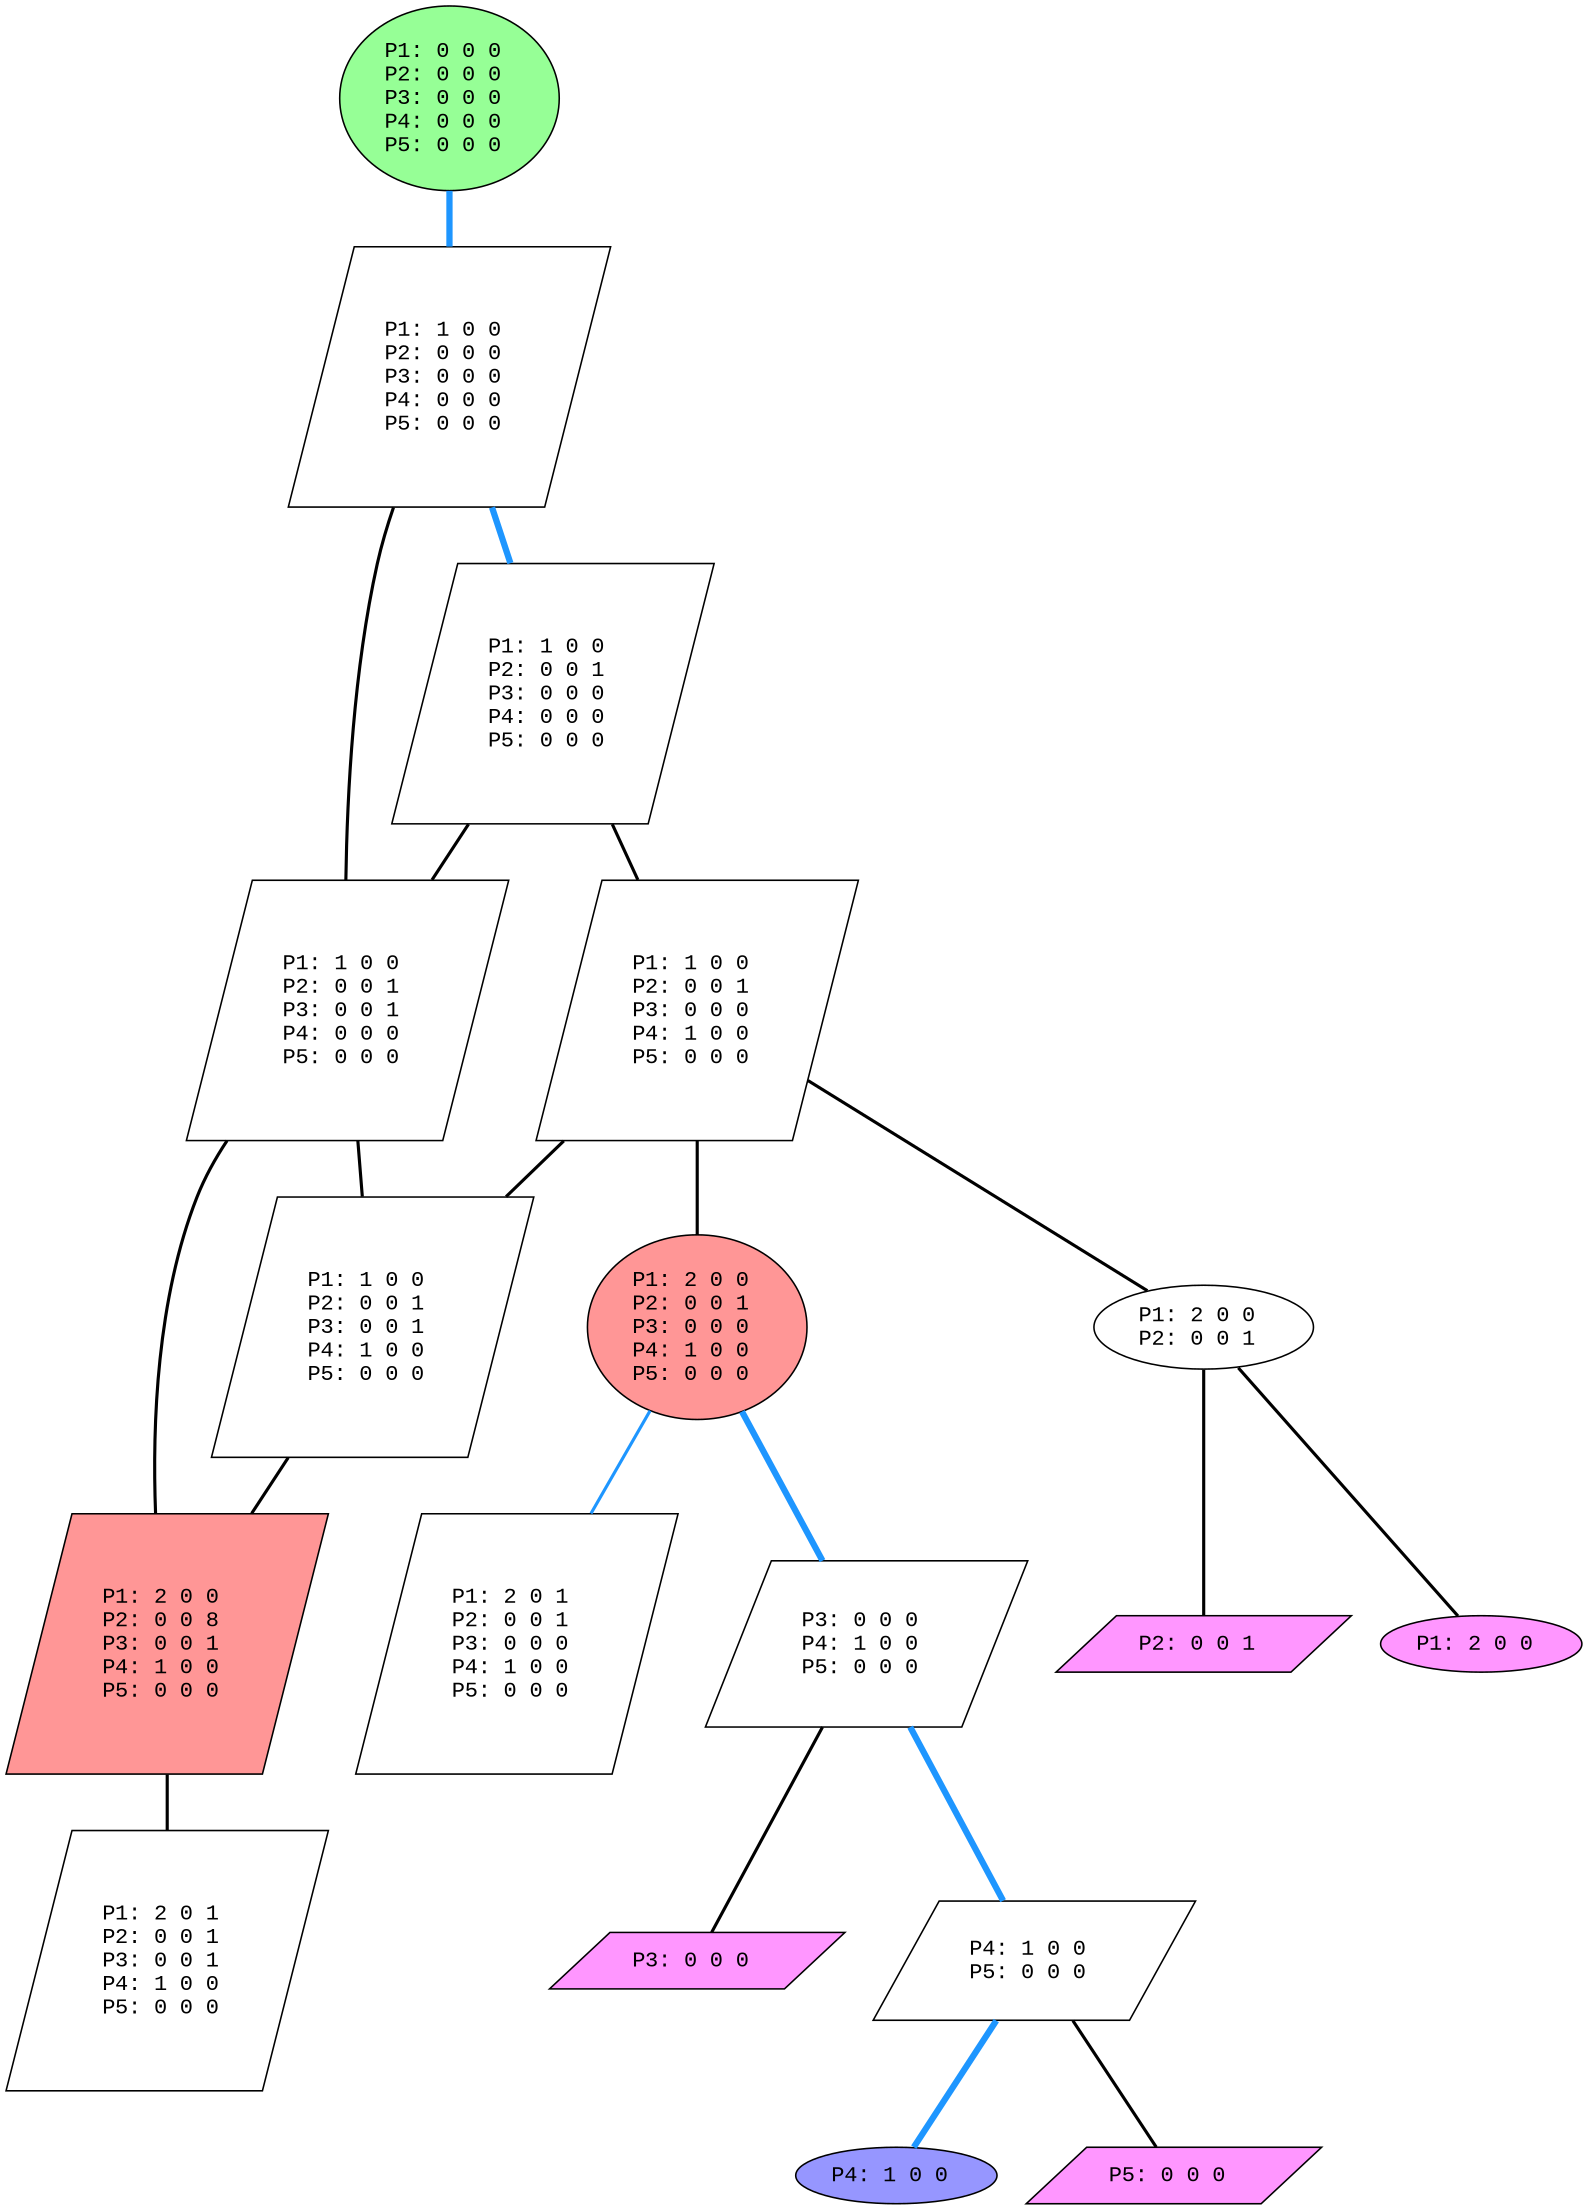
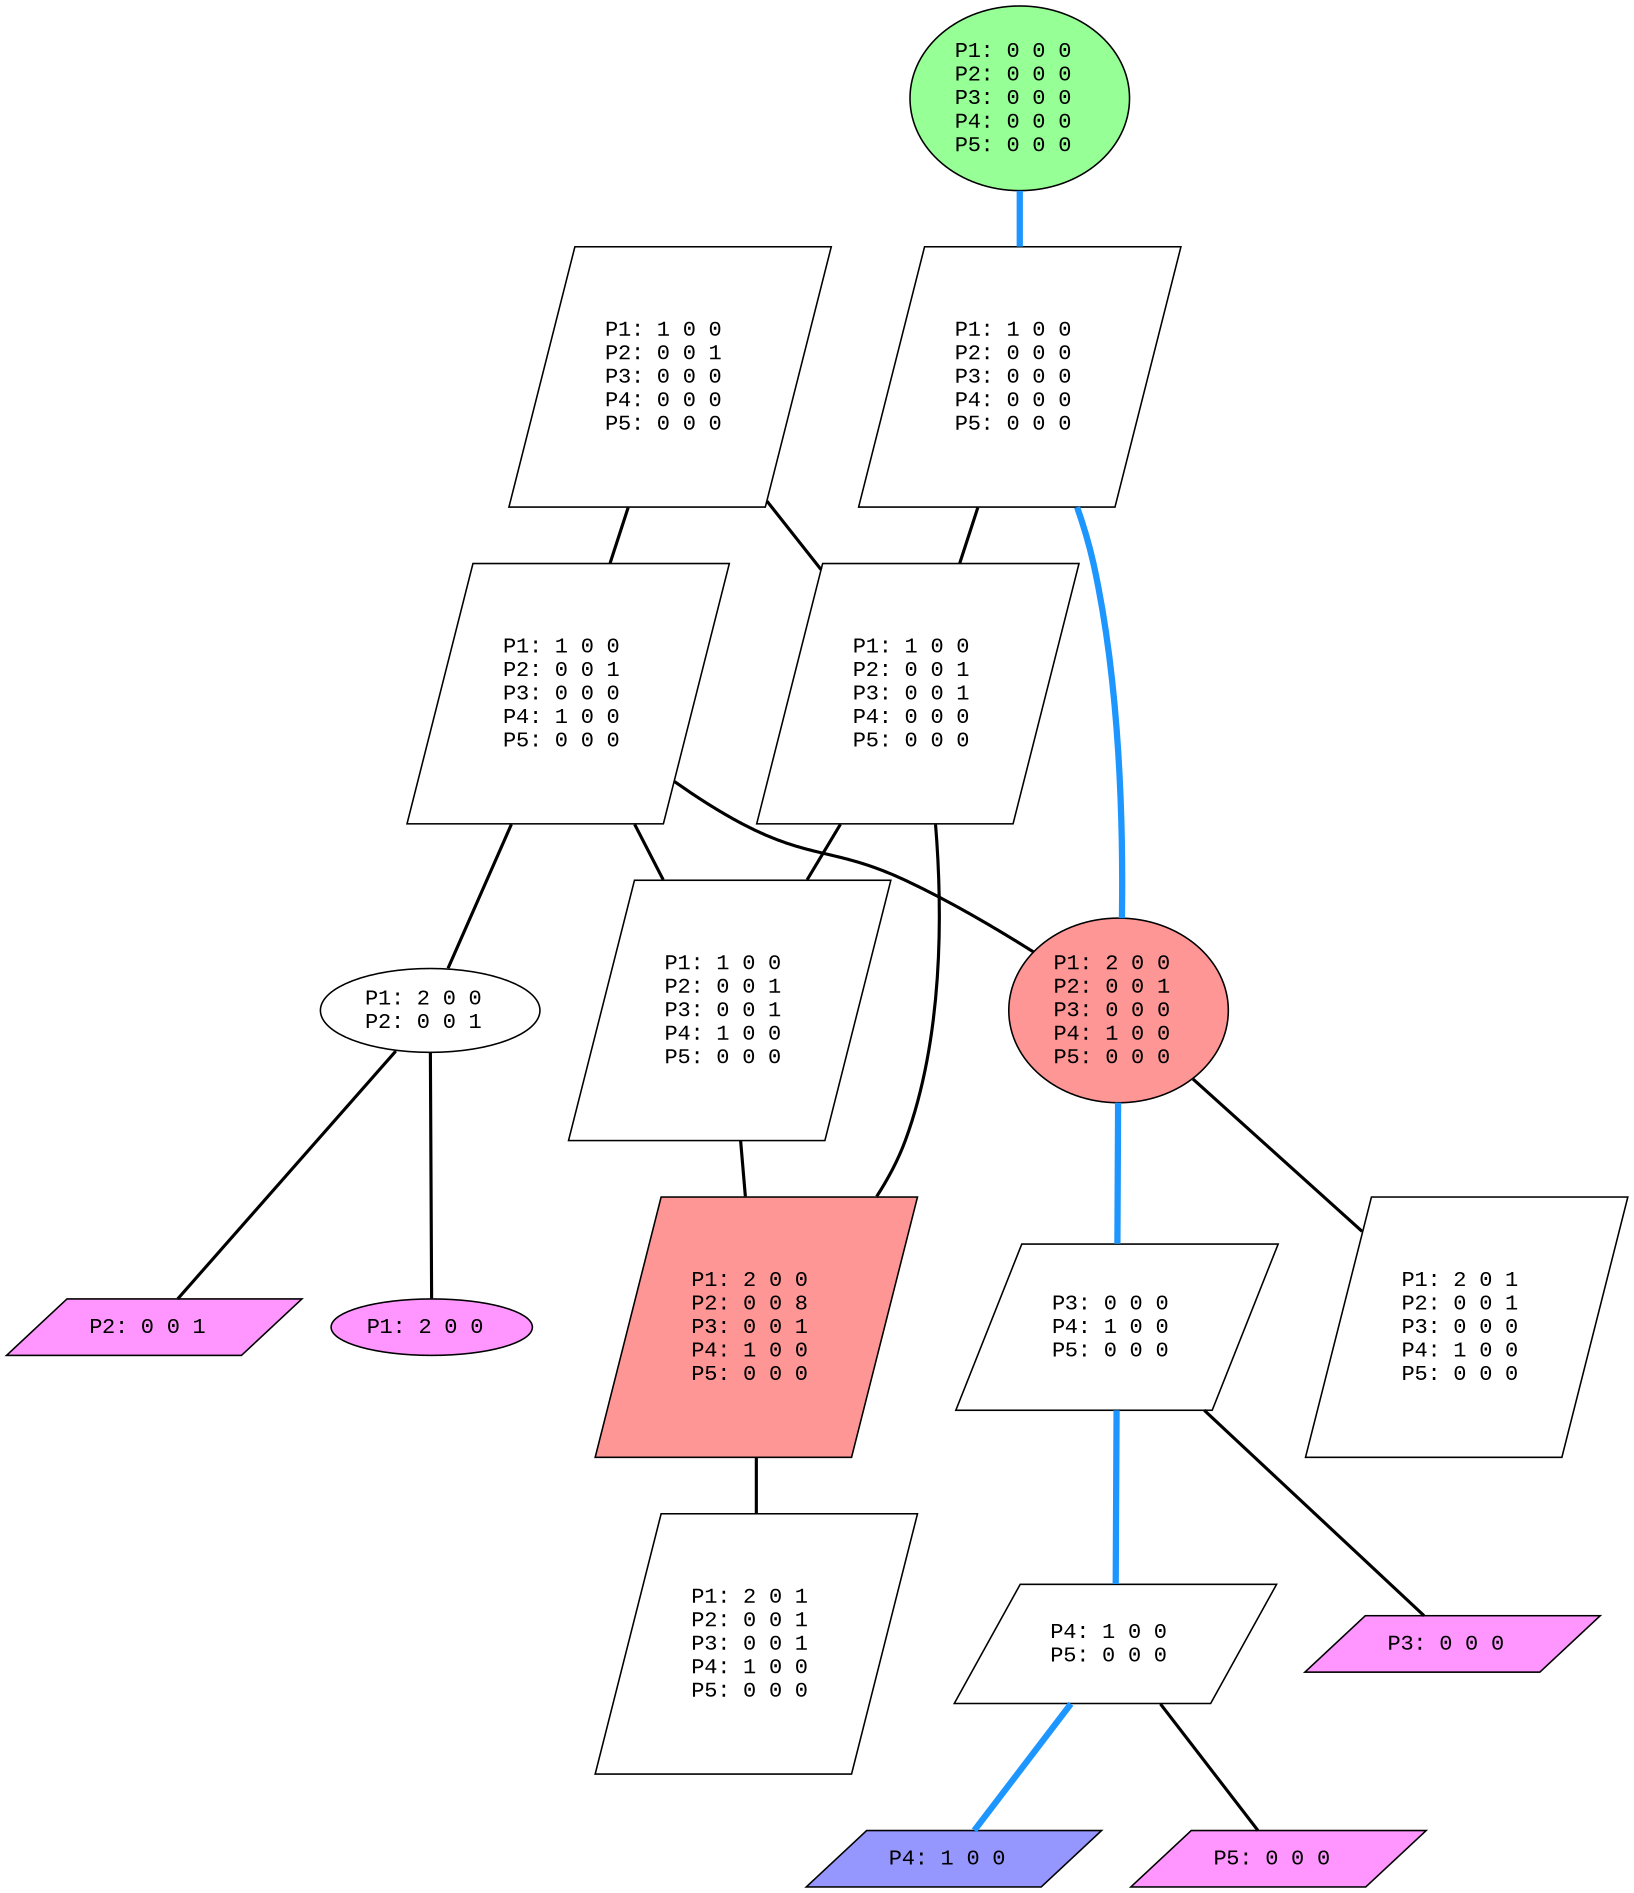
edge "P1: 1 0 0 P2: 0 0 0 P3: 0 0 0 P4: 0 0 0 P5: 0 0 0" -- "P1: 1 0 0 P2: 0 0 1 P3: 0 0 0 P4: 0 0 0 P5: 0 0 0": now "P1: 1 0 0 P2: 0 0 0 P3: 0 0 0 P4: 0 0 0 P5: 0 0 0" -- "P1: 2 0 0 P2: 0 0 1 P3: 0 0 0 P4: 1 0 0 P5: 0 0 0"
edge "P1: 2 0 0 P2: 0 0 1 P3: 0 0 0 P4: 1 0 0 P5: 0 0 0" -- "P1: 2 0 1 P2: 0 0 1 P3: 0 0 0 P4: 1 0 0 P5: 0 0 0": color #1e96ff -> black
node "P4: 1 0 0": shape ellipse -> parallelogram
